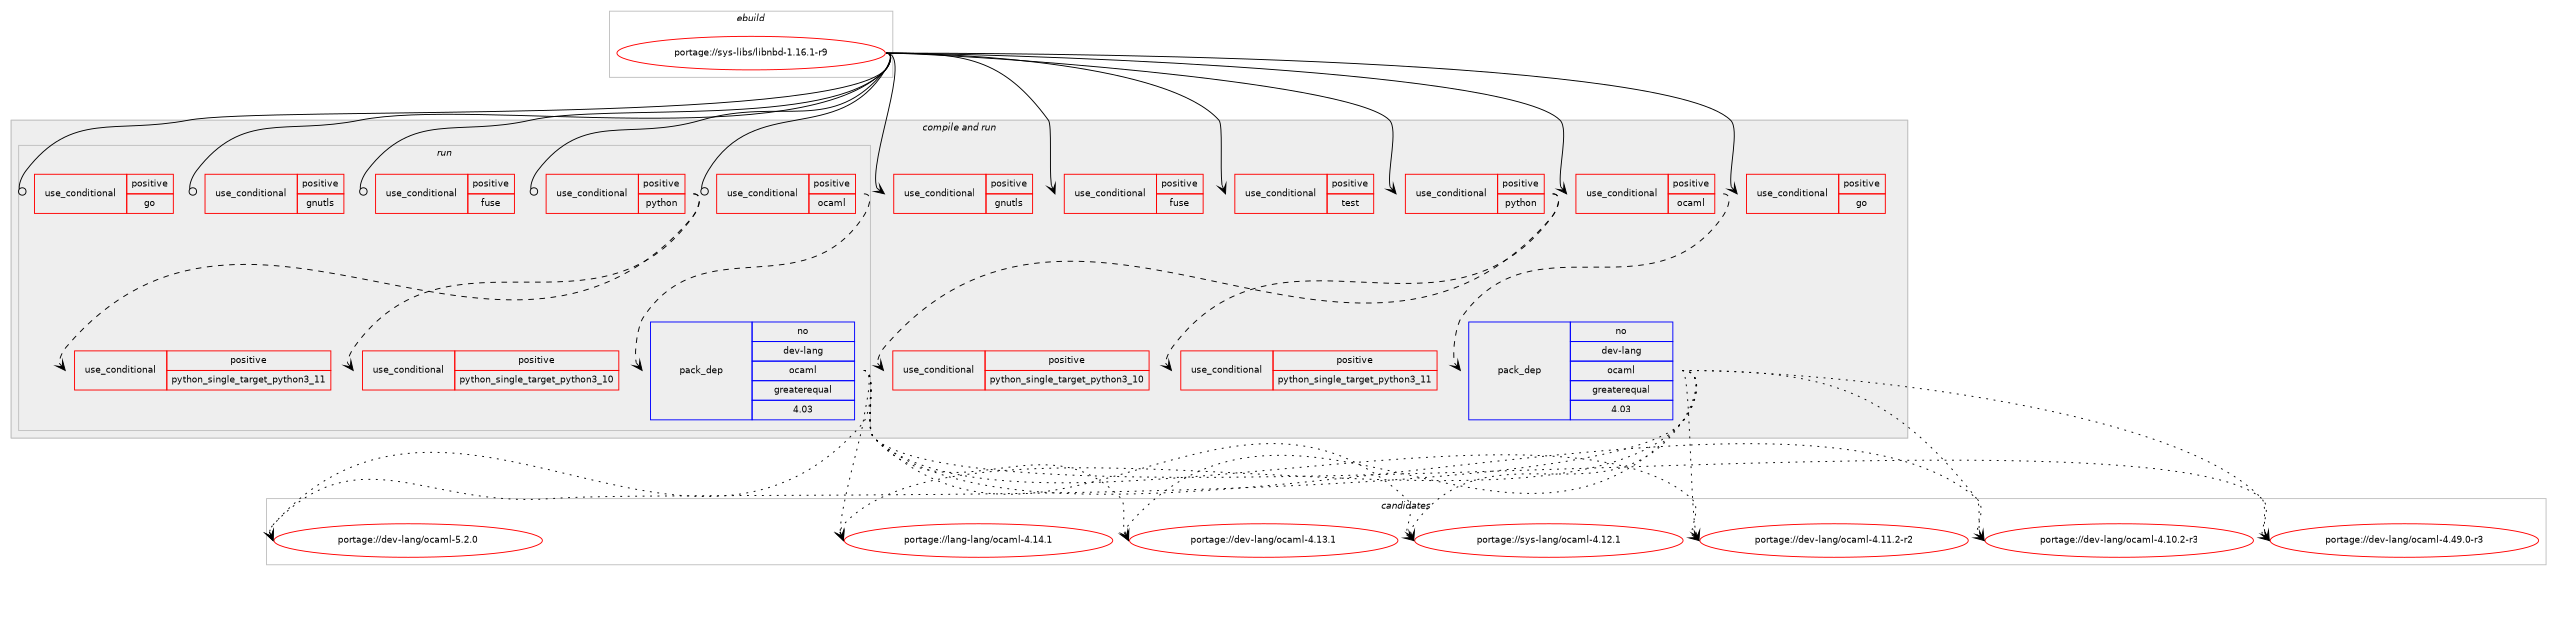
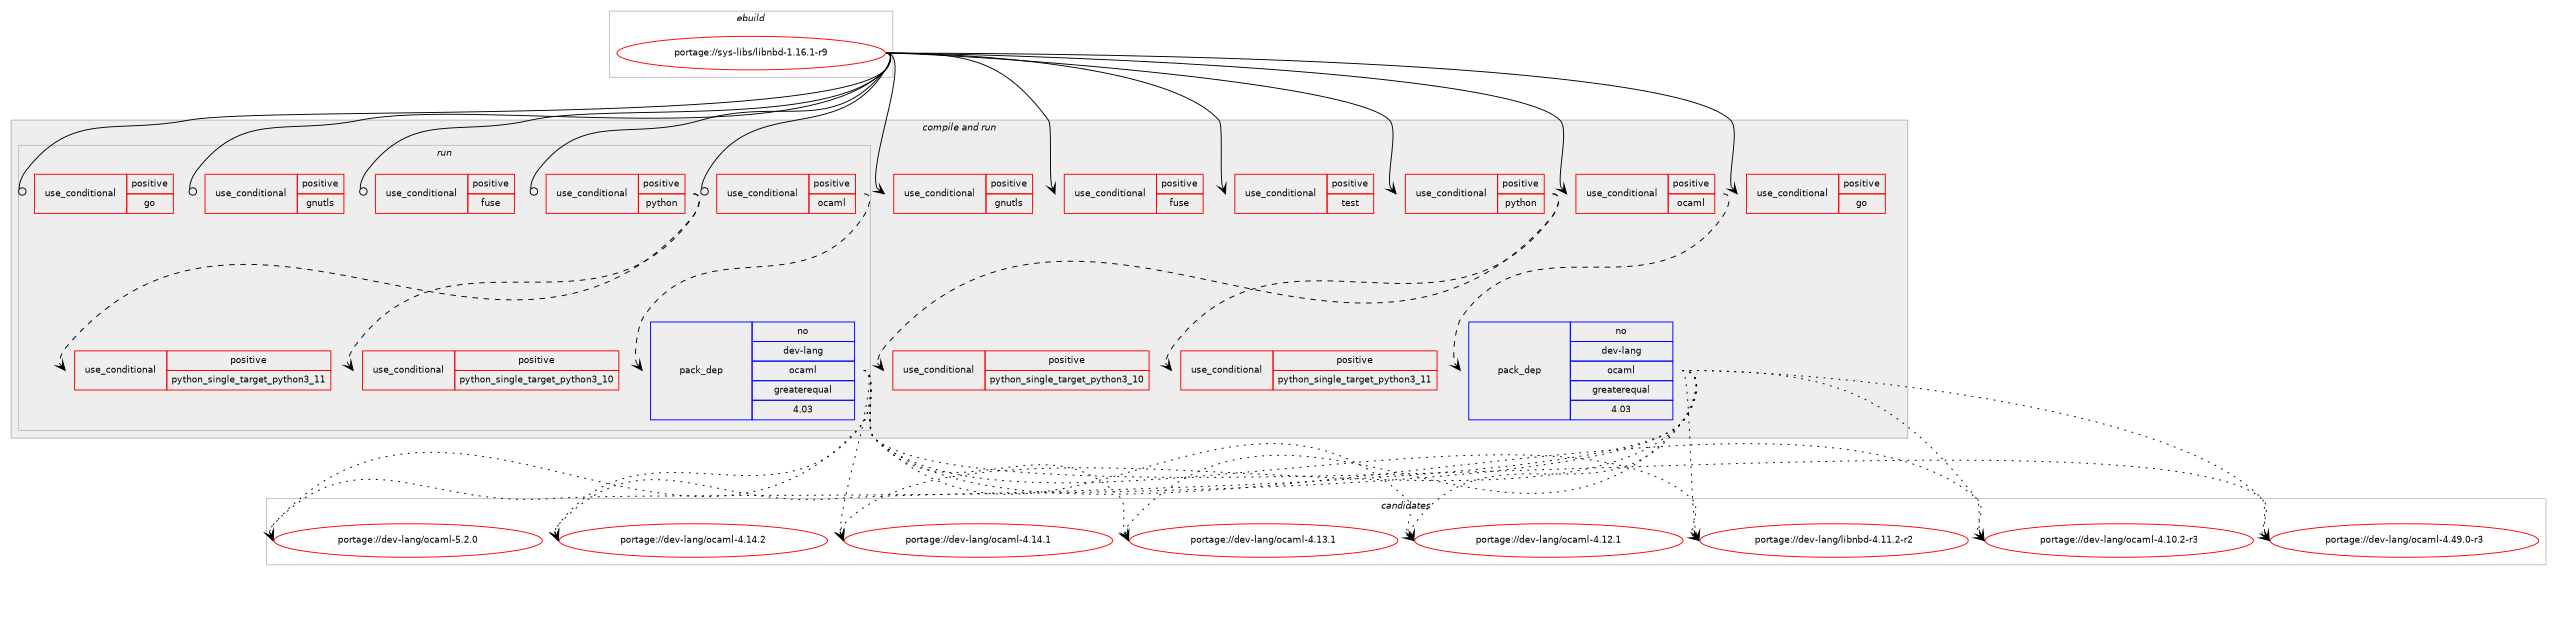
node "portage://dev-lang/ocaml-4.14.2": added
node "portage://lang-lang/ocaml-4.14.1": label "portage://lang-lang/ocaml-4.14.1" -> "portage://dev-lang/ocaml-4.14.1"
node "portage://sys-lang/ocaml-4.12.1": label "portage://sys-lang/ocaml-4.12.1" -> "portage://dev-lang/ocaml-4.12.1"
node "portage://dev-lang/ocaml-4.11.2-r2": label "portage://dev-lang/ocaml-4.11.2-r2" -> "portage://dev-lang/libnbd-4.11.2-r2"
